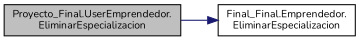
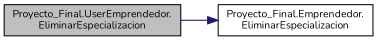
node "Final_Final.Emprendedor. EliminarEspecializacion": label "Final_Final.Emprendedor. EliminarEspecializacion" -> "Proyecto_Final.Emprendedor. EliminarEspecializacion"
